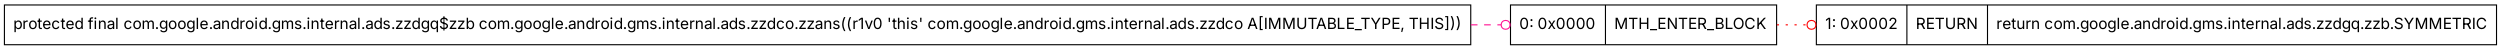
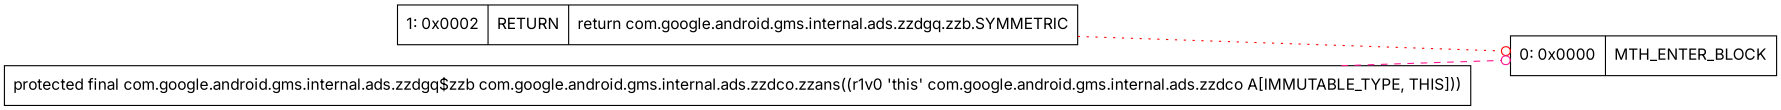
edge "0: 0x0000" -> "1: 0x0002": reversed
